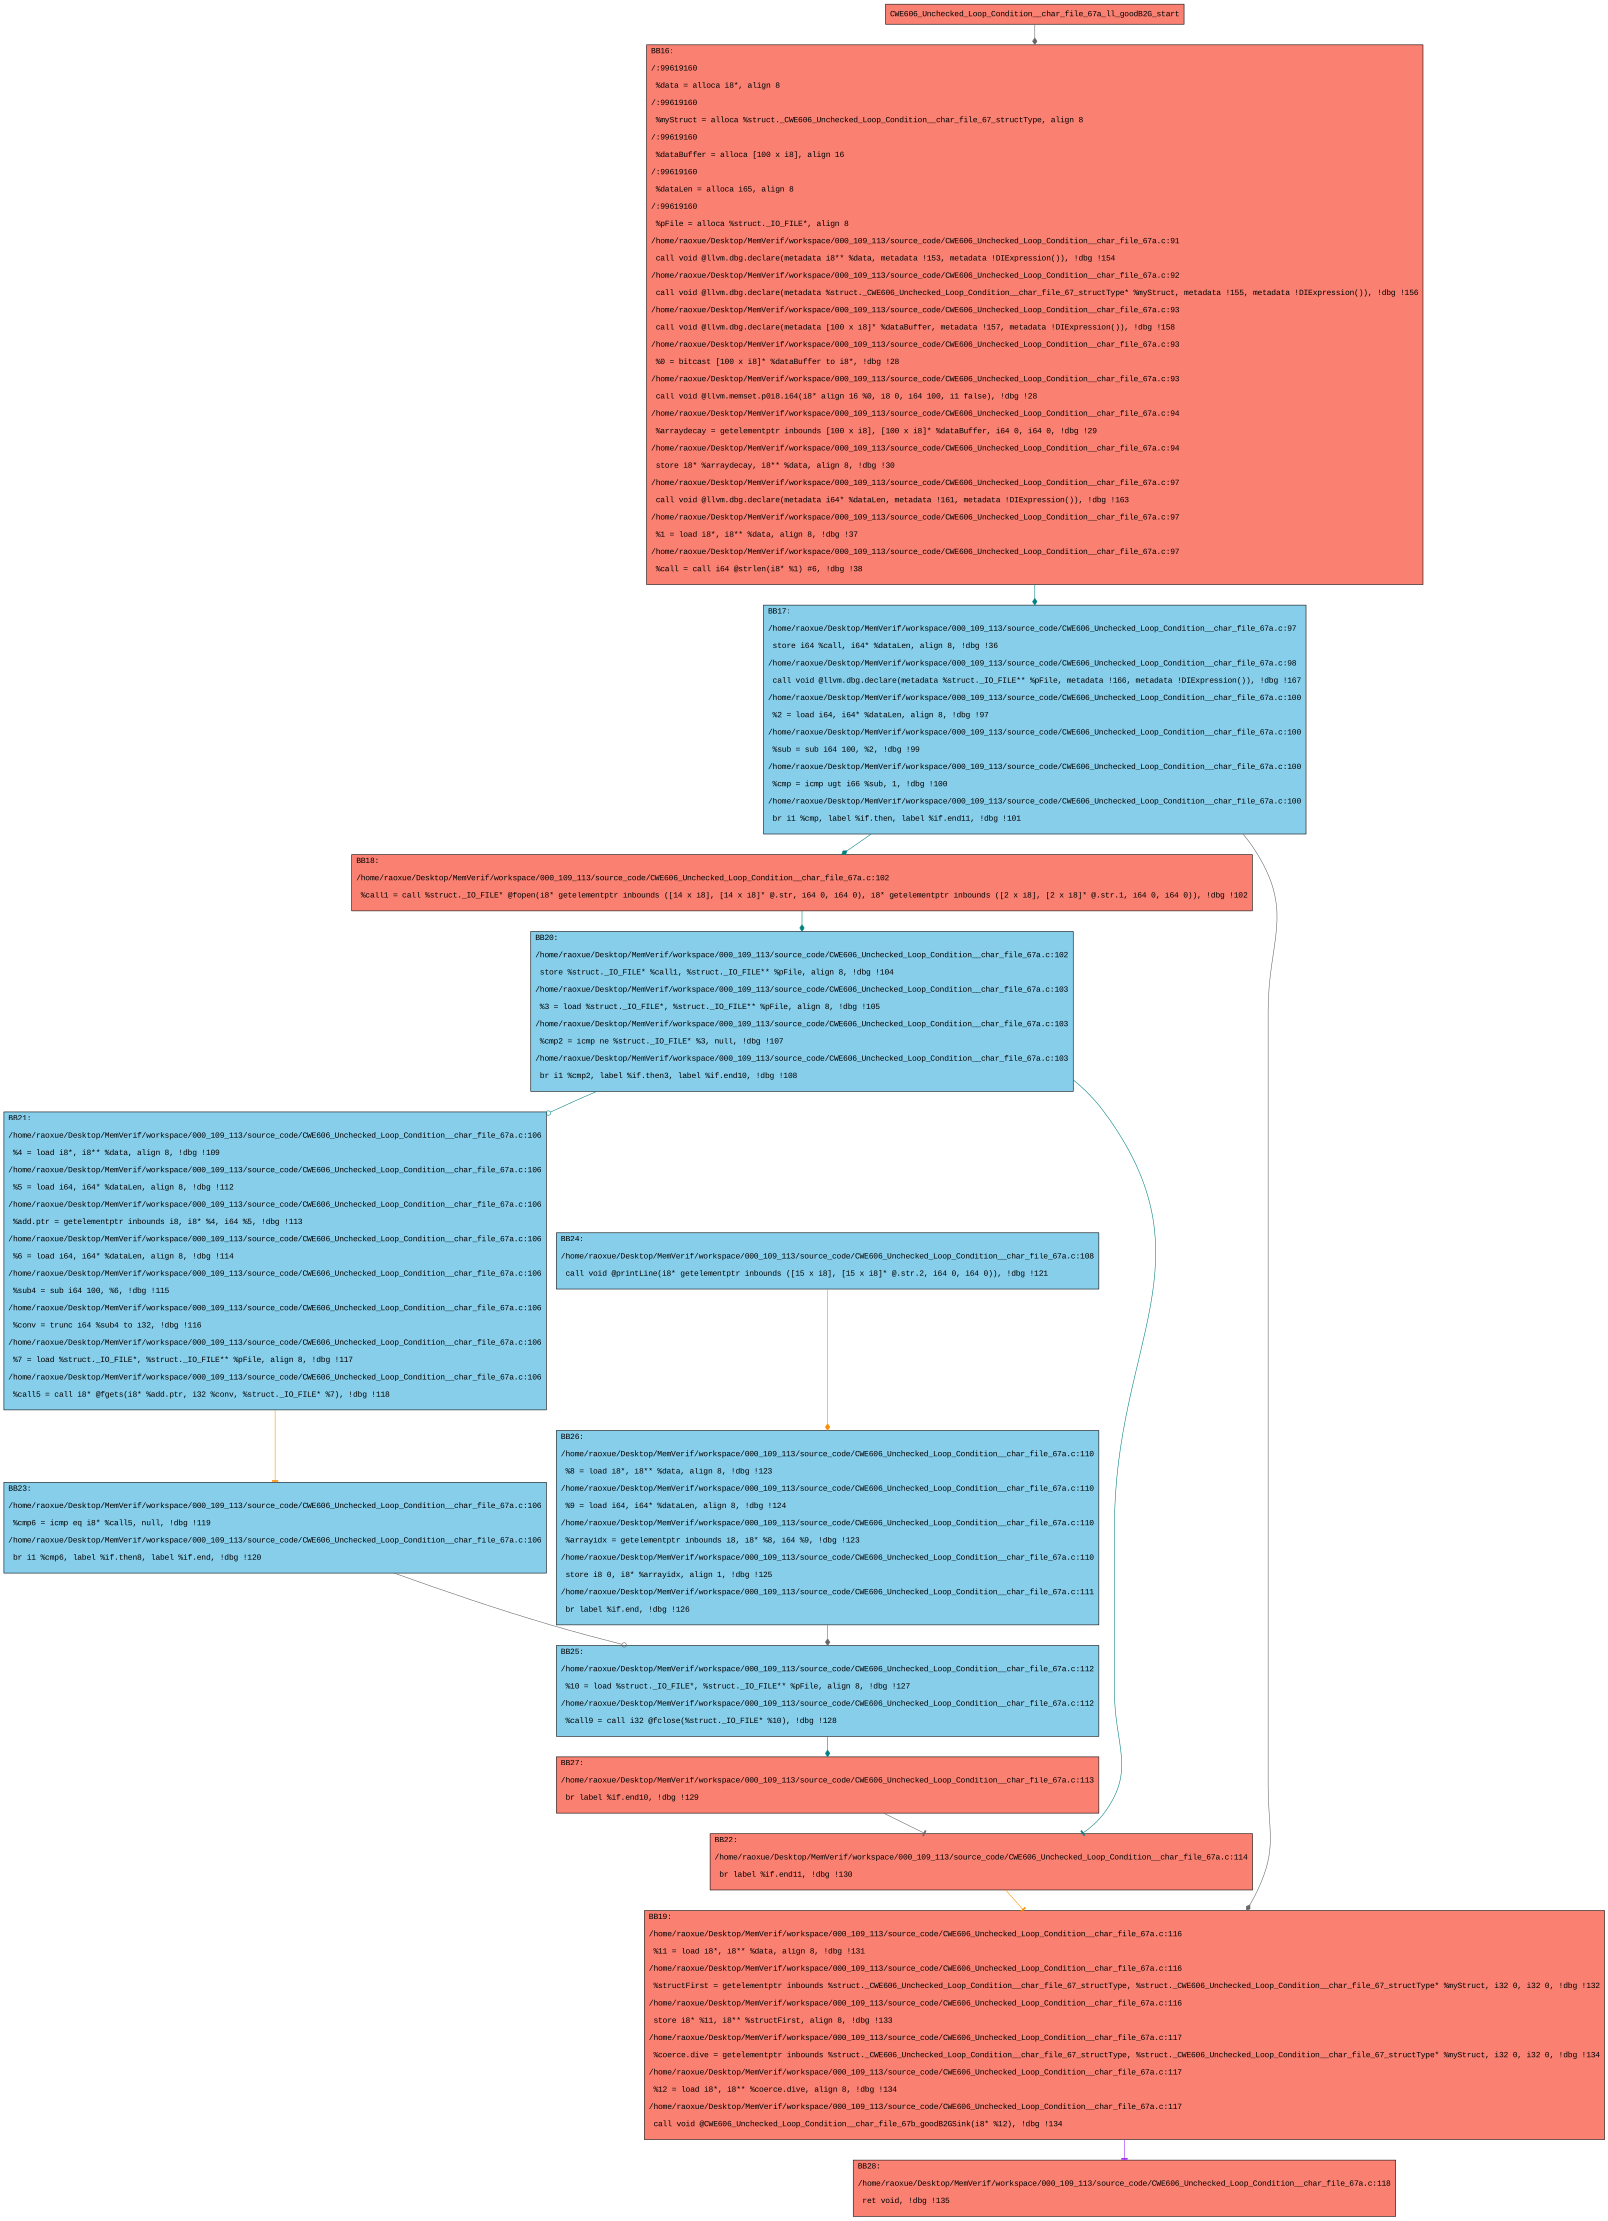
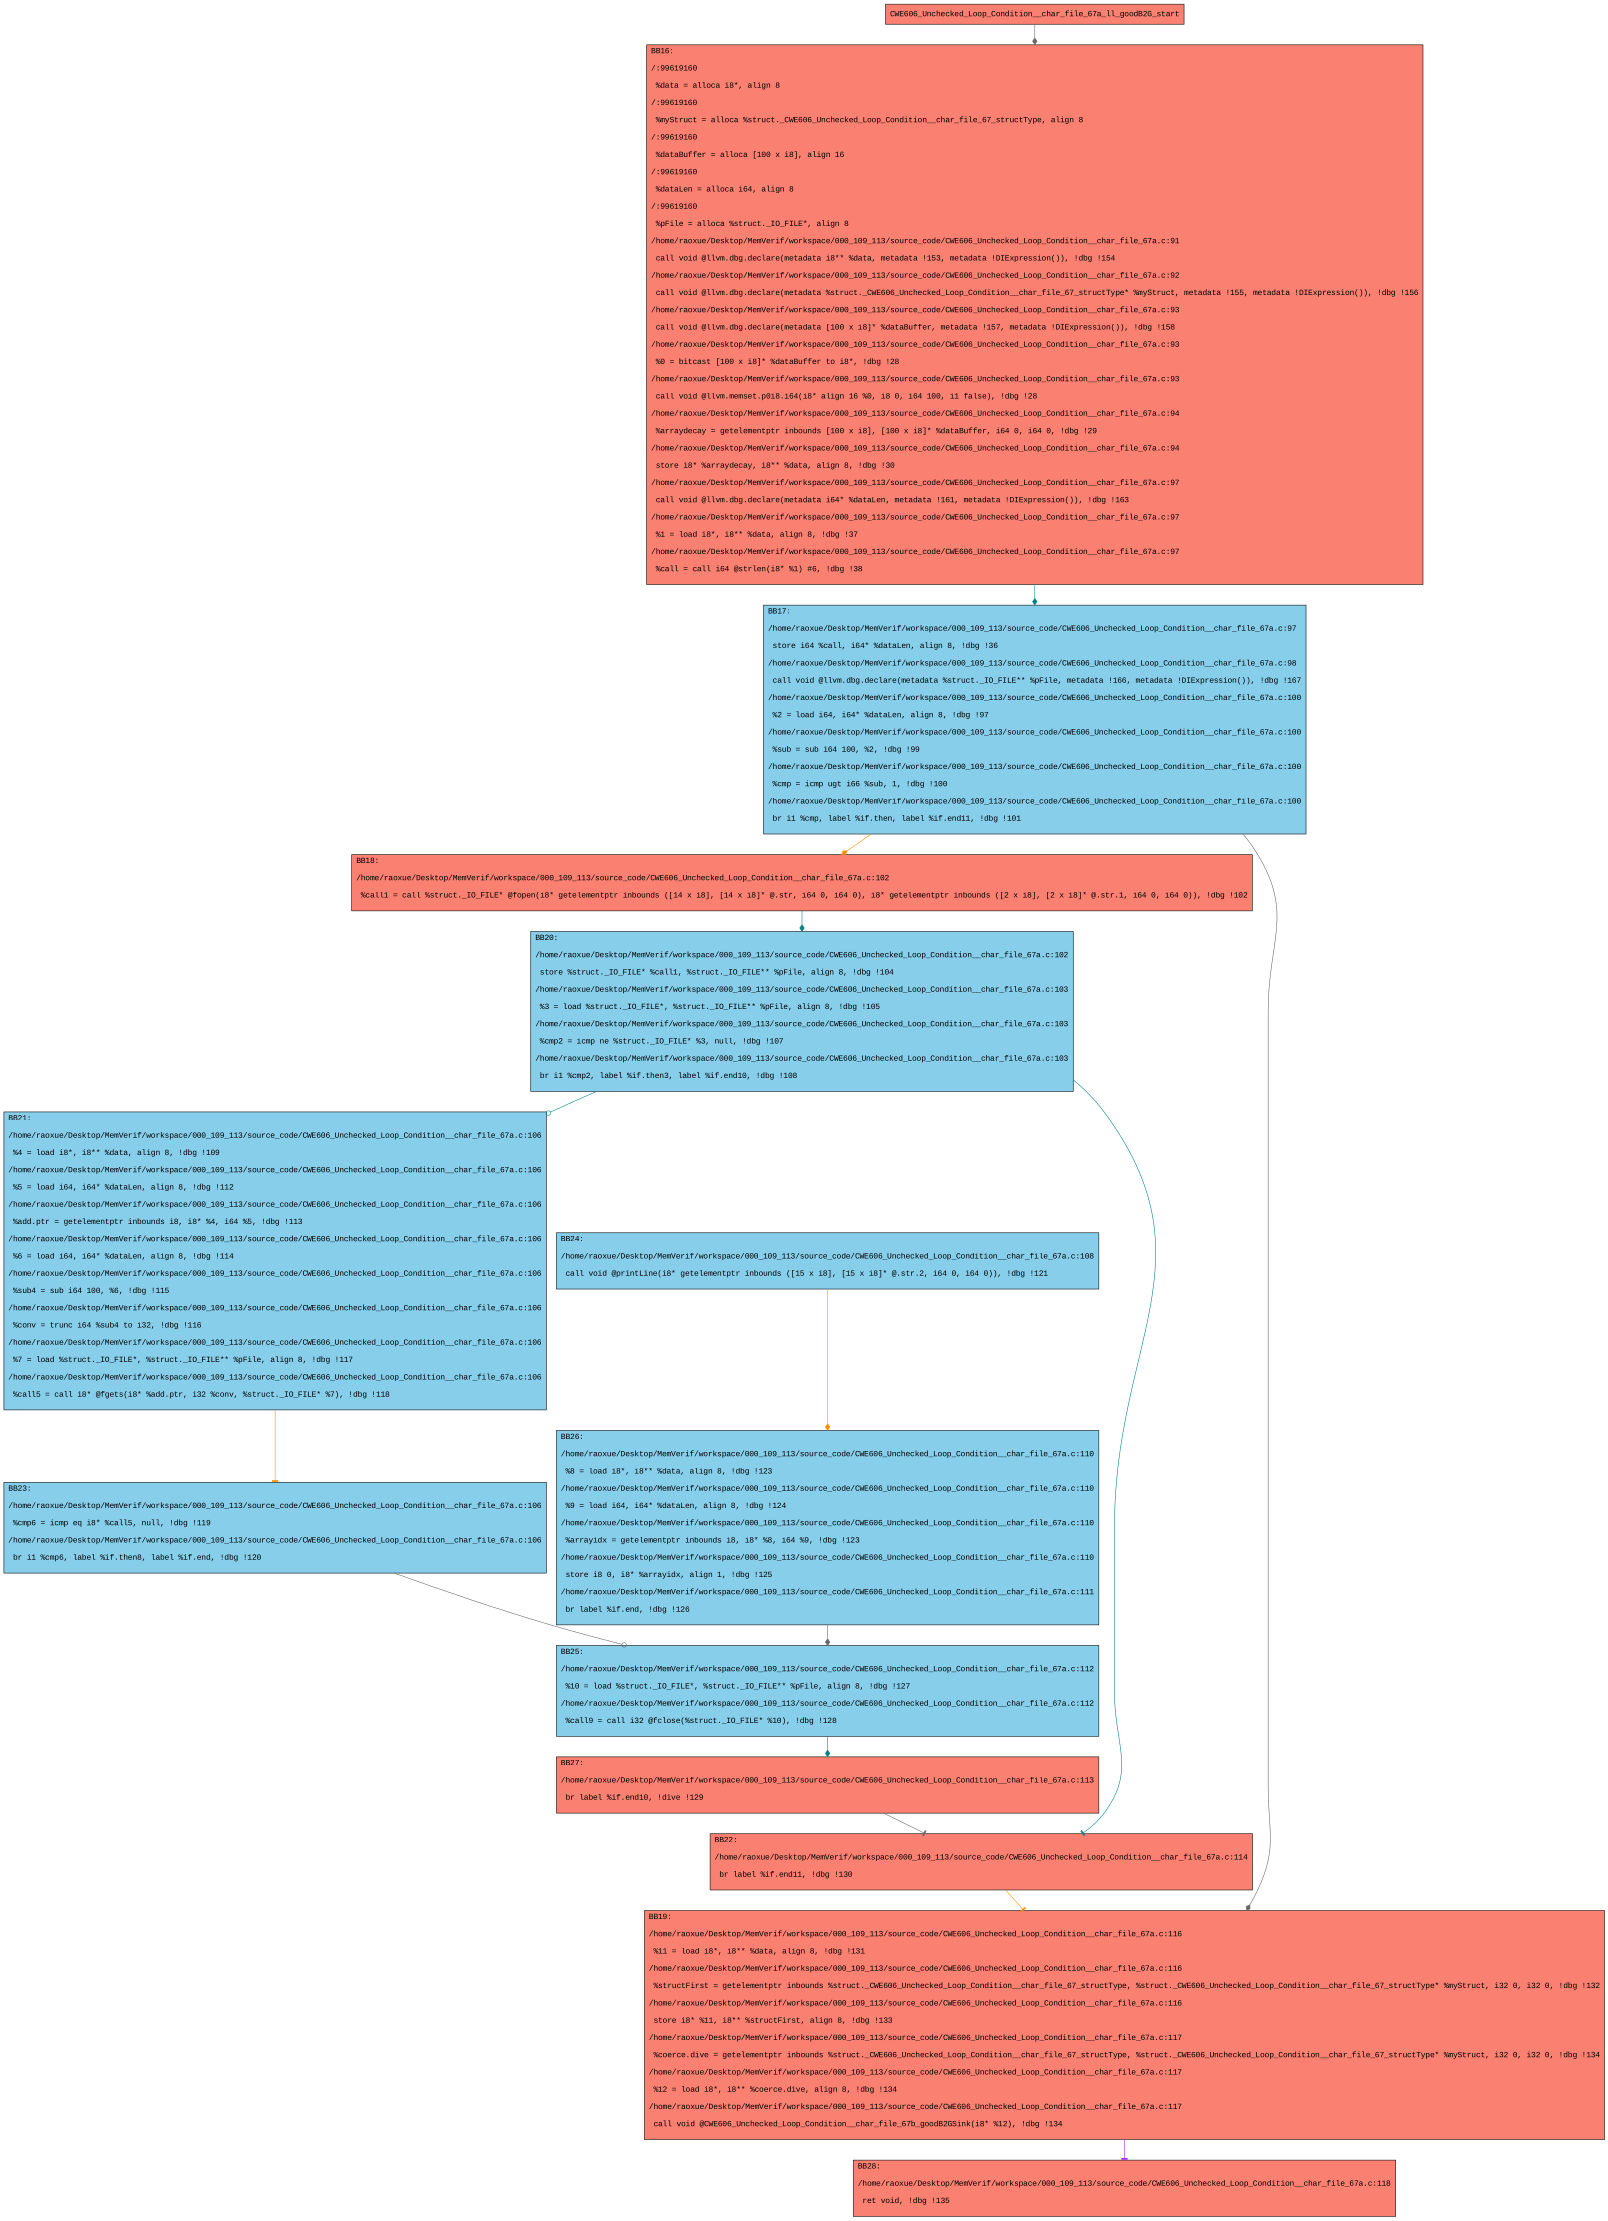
node "BB16:": text "%dataLen = alloca i65, align 8" -> "%dataLen = alloca i64, align 8"
edge "BB17:" -> "BB18:": color teal -> darkorange
node "BB27:": text "br label %if.end10, !dbg !129" -> "br label %if.end10, !dive !129"
